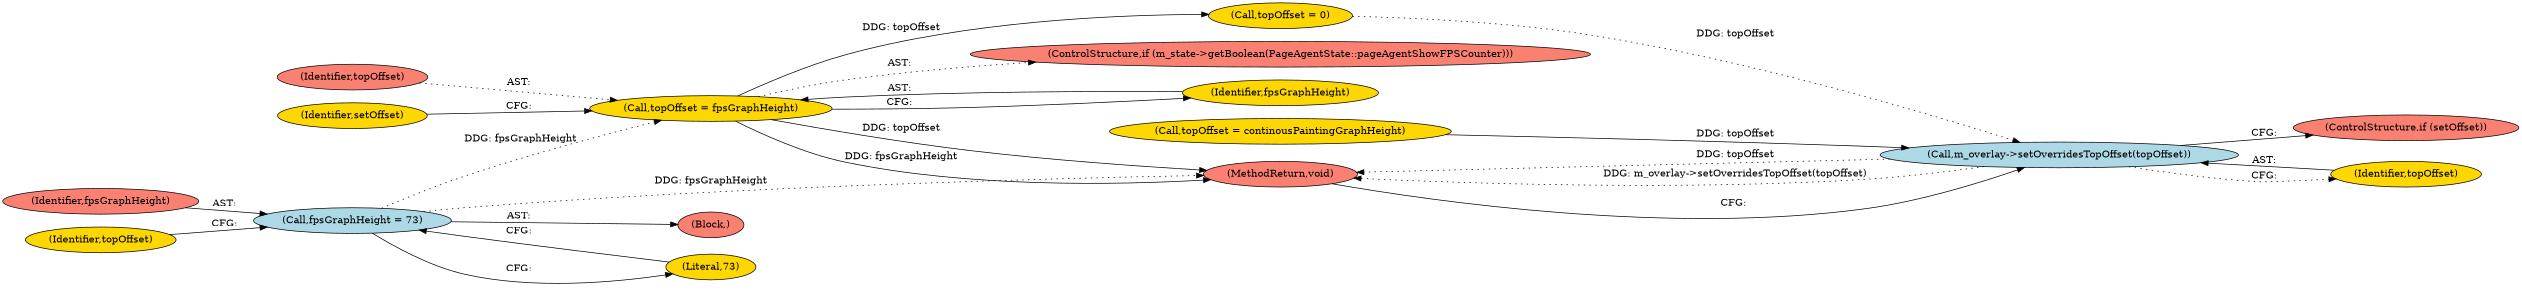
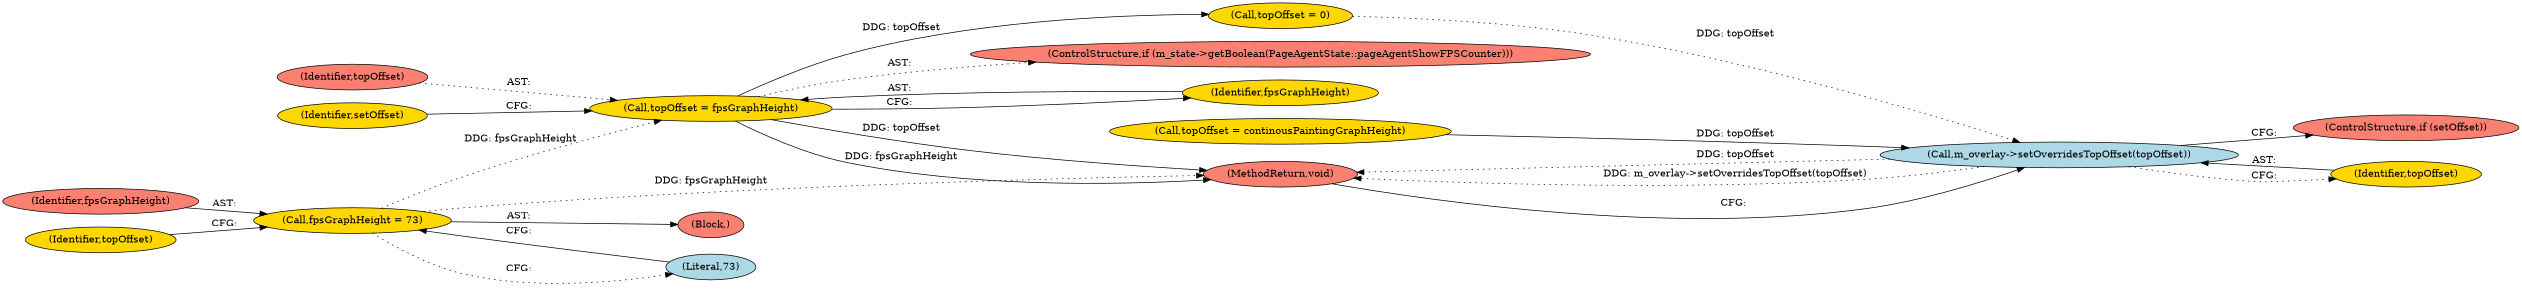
node "(Call,fpsGraphHeight = 73)": fillcolor lightblue -> gold
node "(Literal,73)": fillcolor gold -> lightblue
edge "(Call,fpsGraphHeight = 73)" -> "(Literal,73)": style solid -> dotted
